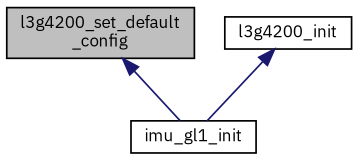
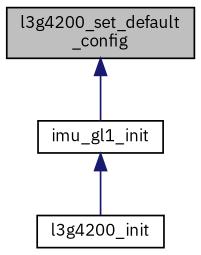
edge "imu_gl1_init" -> "l3g4200_init": reversed
